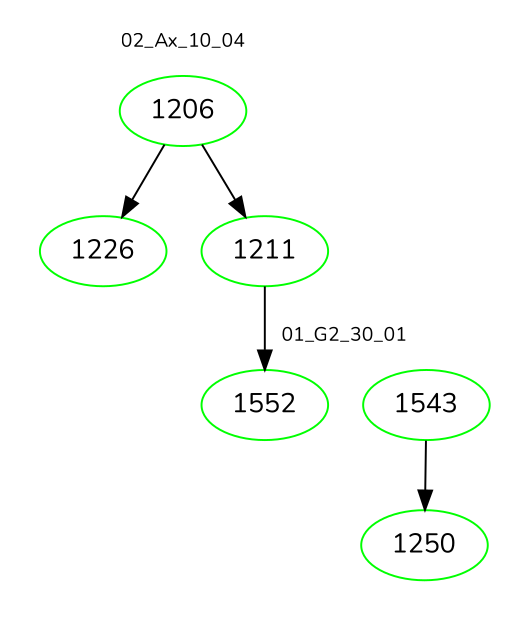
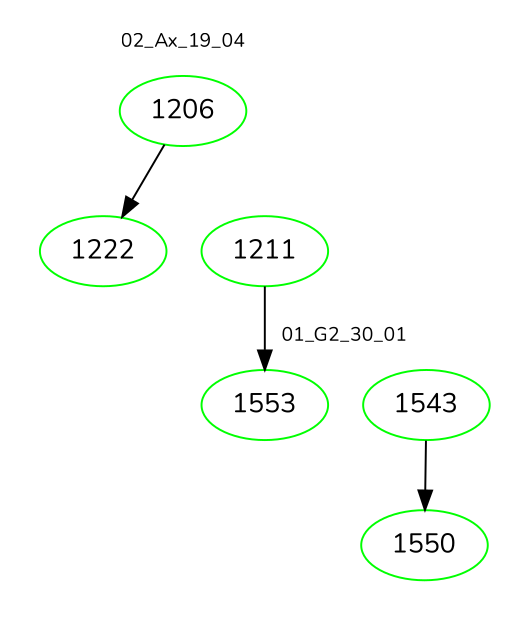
cluster "02_Ax_10_04": label "02_Ax_10_04" -> "02_Ax_19_04"
edge "1206" -> "1211": removed
node "1226": label "1226" -> "1222"
node "1552": label "1552" -> "1553"
node "1250": label "1250" -> "1550"
